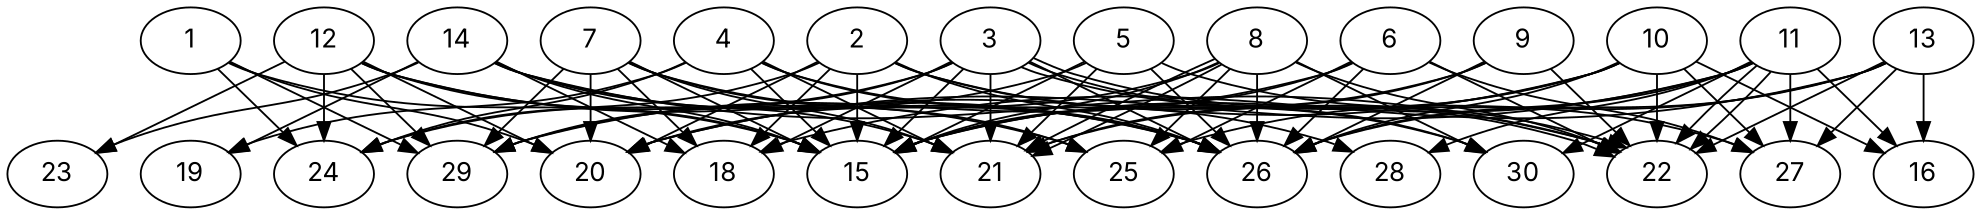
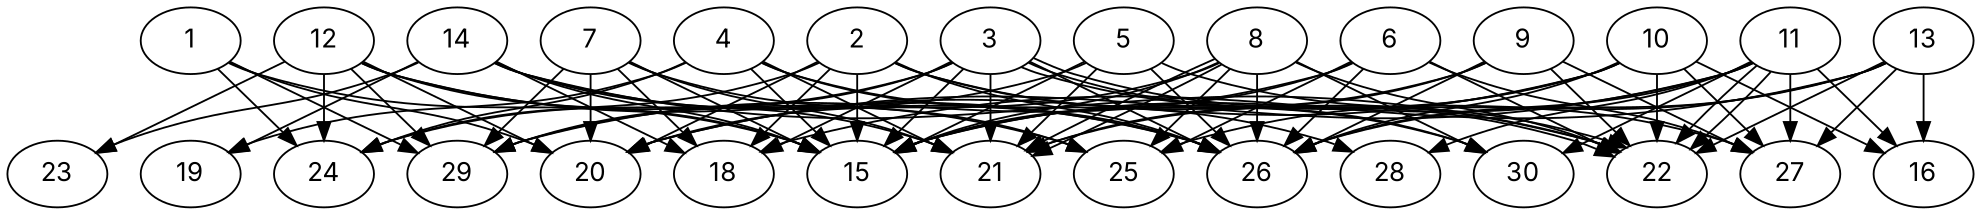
edge "9" -> "27": added
edge "7" -> "26": removed
